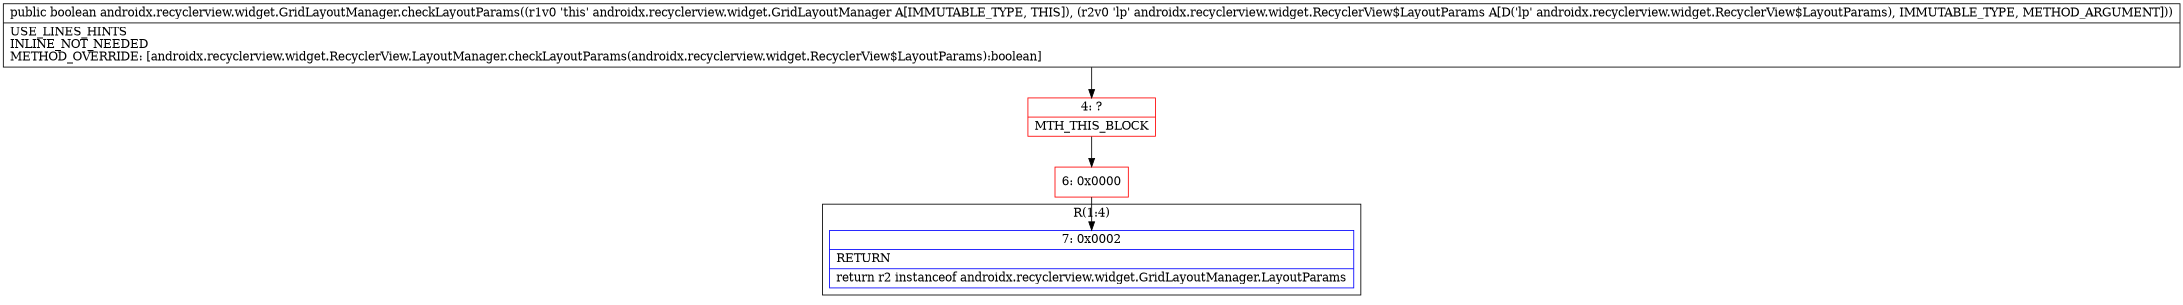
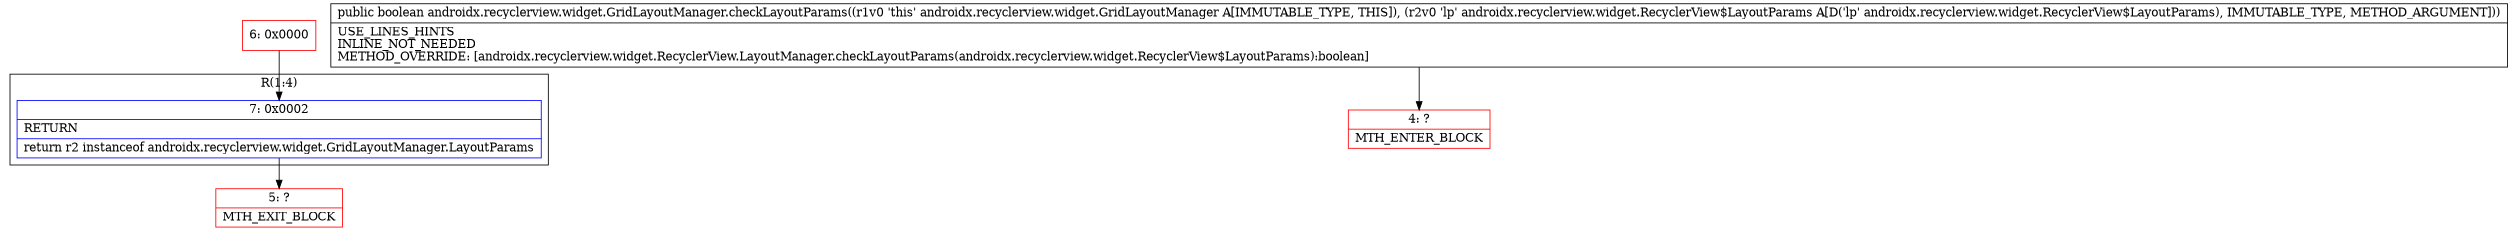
node "4: ?": text "MTH_THIS_BLOCK" -> "MTH_ENTER_BLOCK"
edge "4: ?" -> "6: 0x0000": removed
node "5: ?": added
